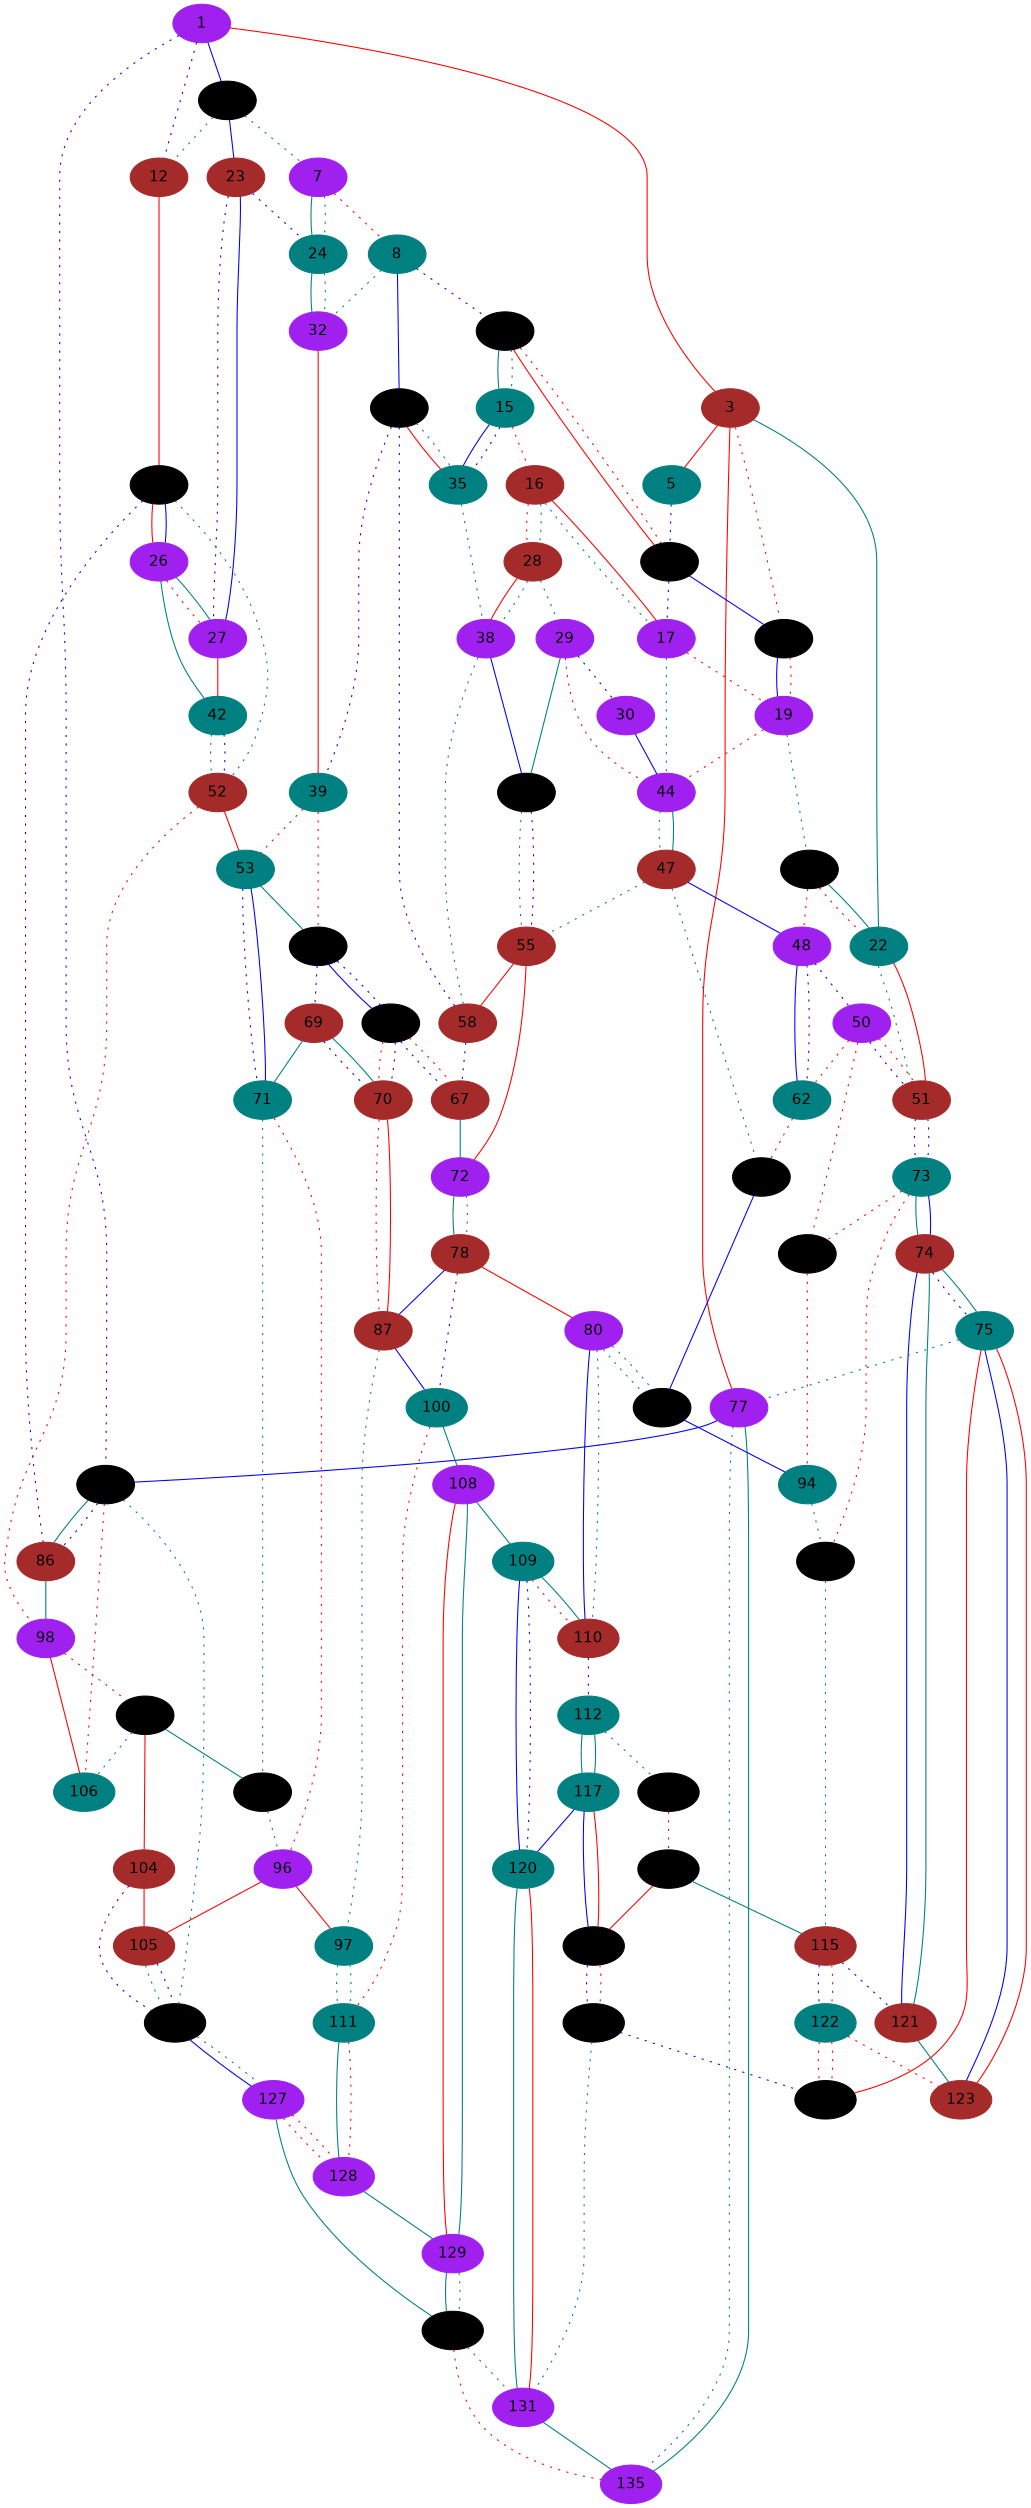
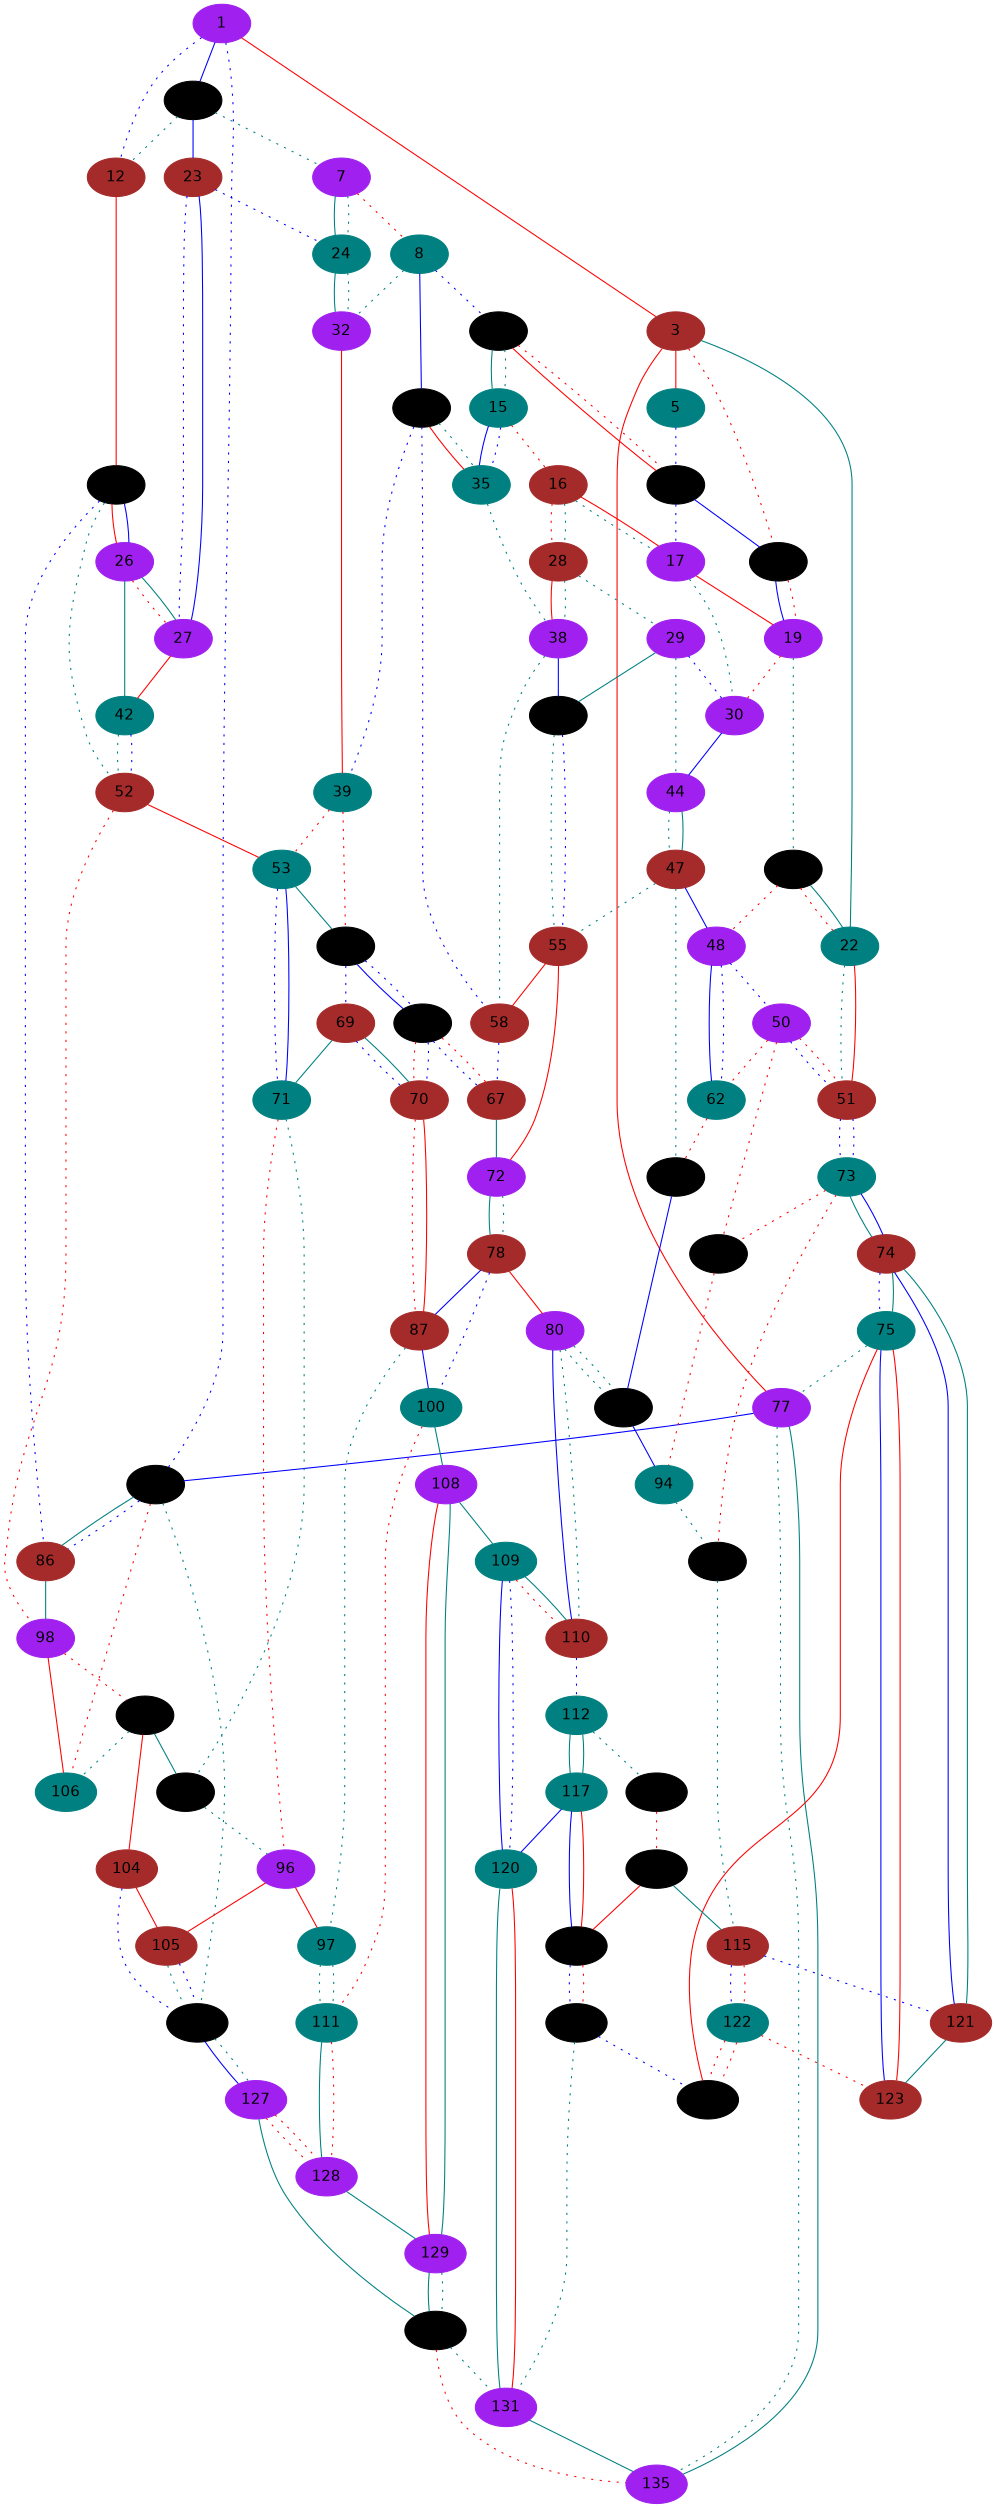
edge "17" -- "19": style dotted -> solid
edge "17" -- "44": now "17" -- "30"
edge "29" -- "44": color red -> teal
edge "19" -- "44": now "19" -- "30"
